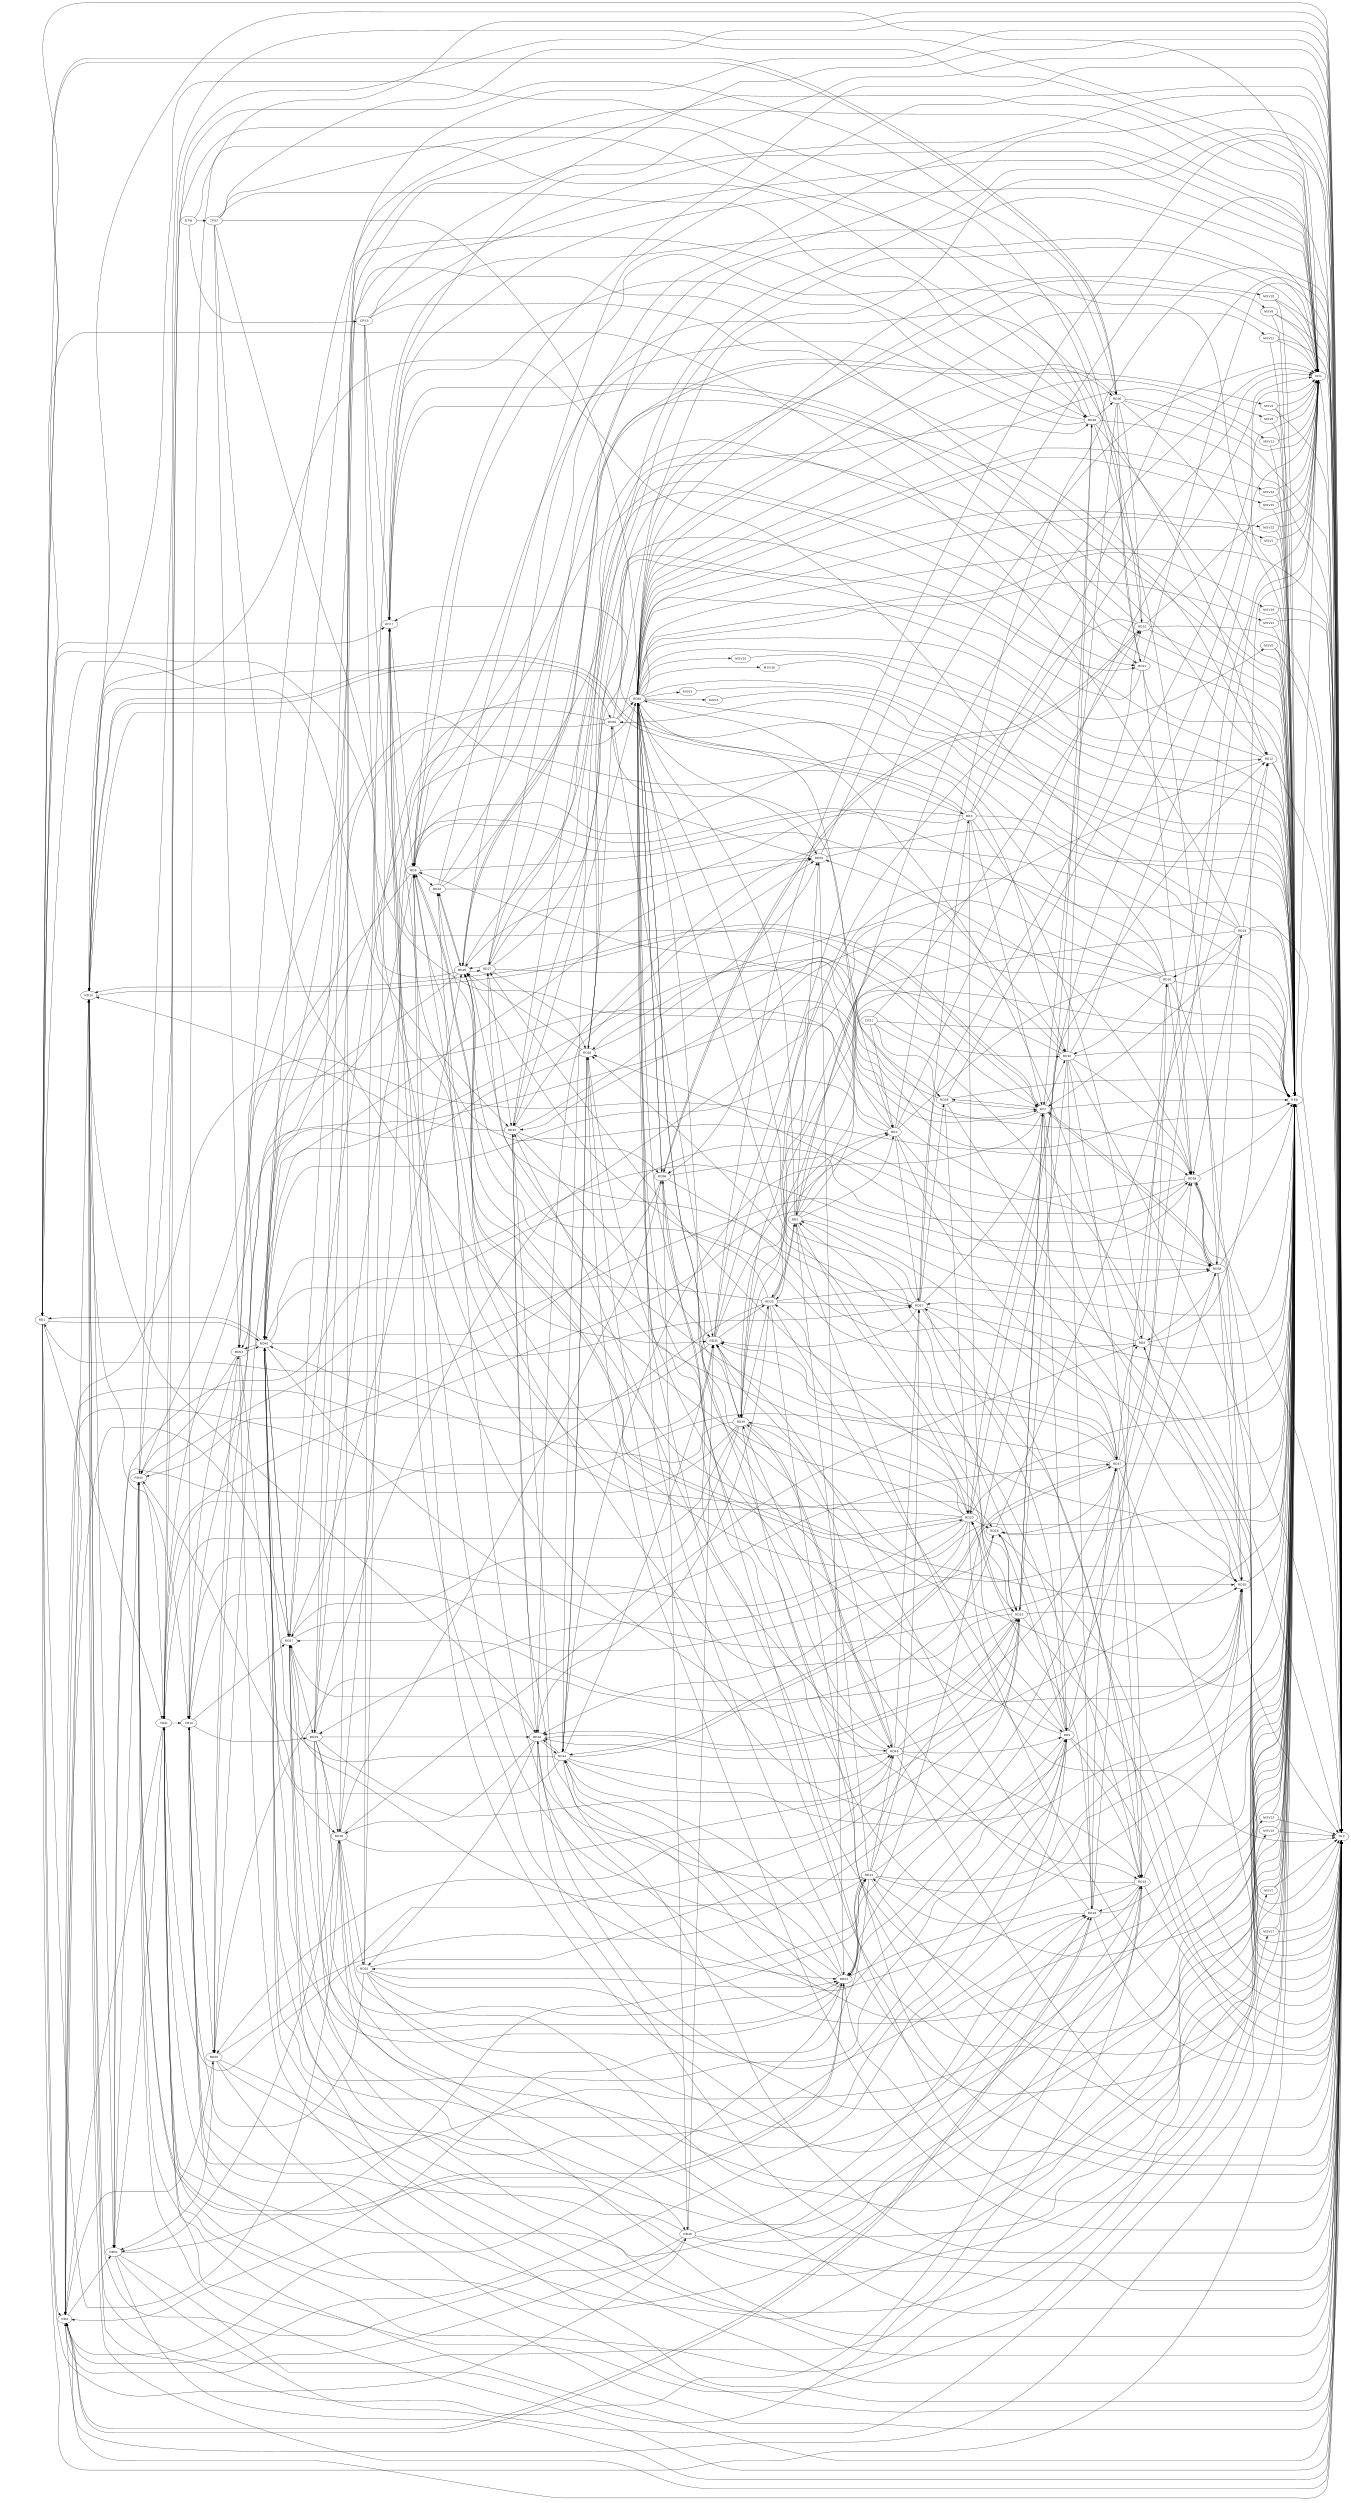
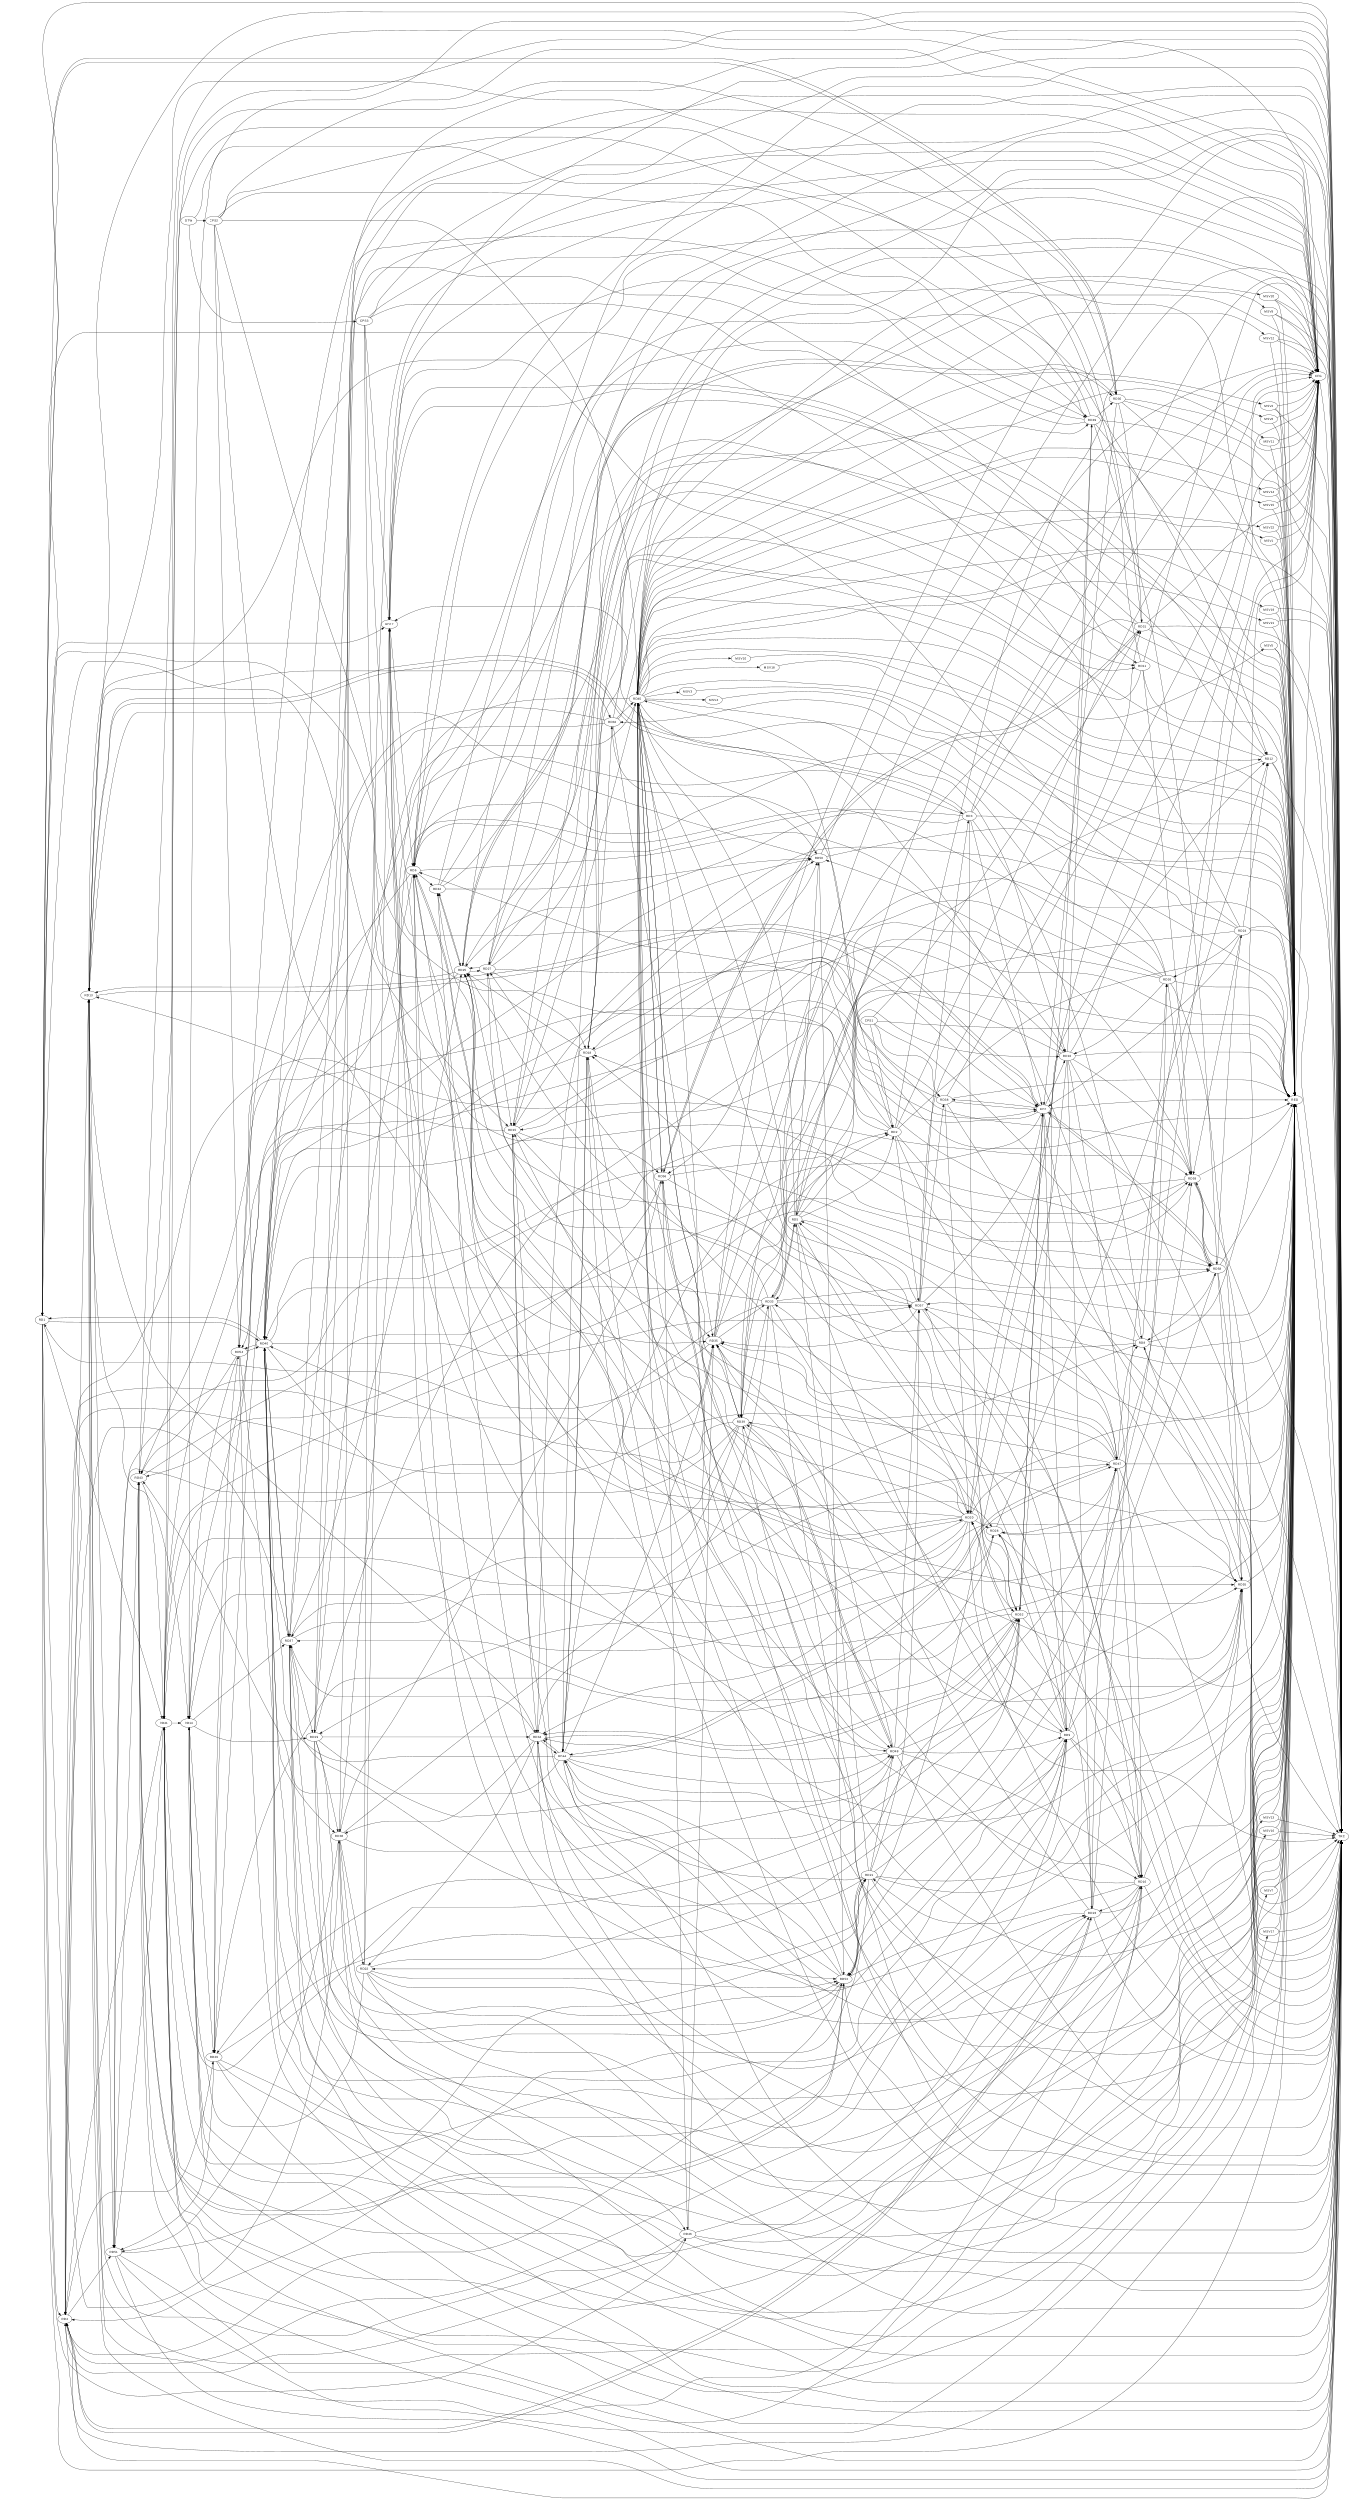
edge "RD30" -> "RD11": removed
